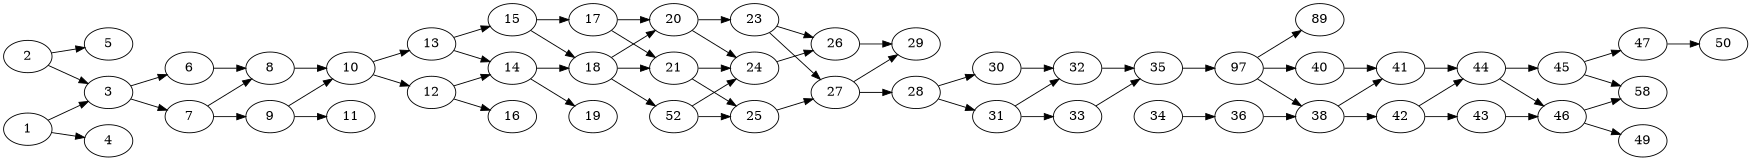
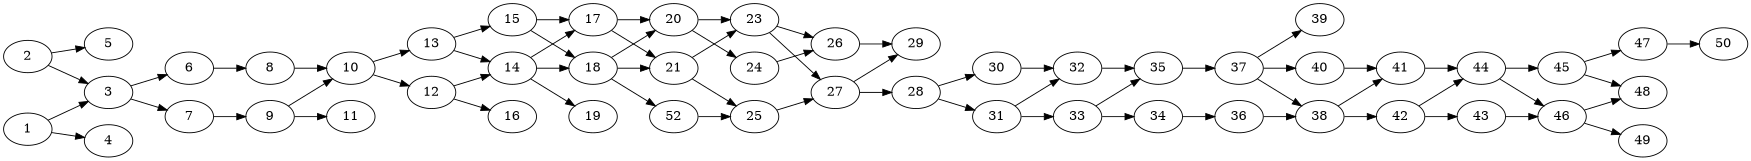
node "89": label "89" -> "39"
edge "14" -> "17": added
edge "21" -> "24": now "21" -> "23"
node "97": label "97" -> "37"
node "58": label "58" -> "48"
edge "7" -> "8": removed
edge "52" -> "24": removed
edge "33" -> "34": added
